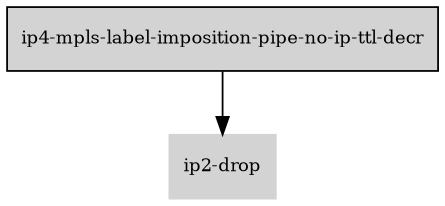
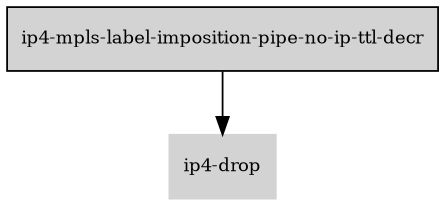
node "ip2-drop": label "ip2-drop" -> "ip4-drop"
